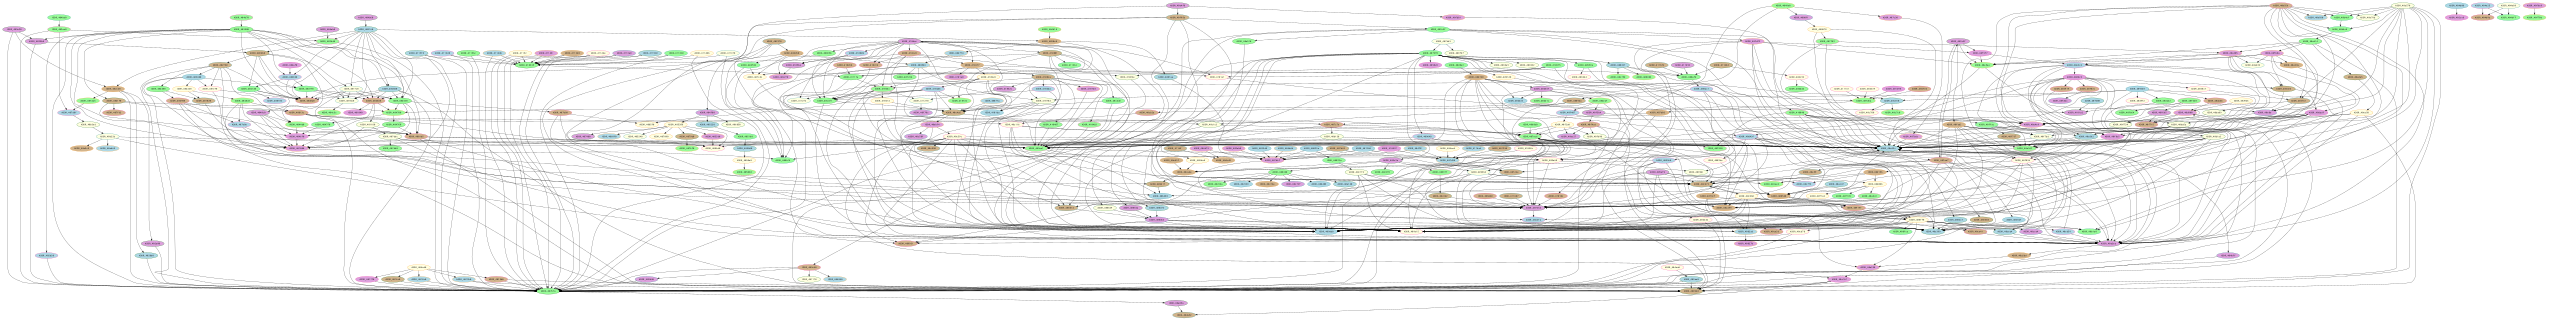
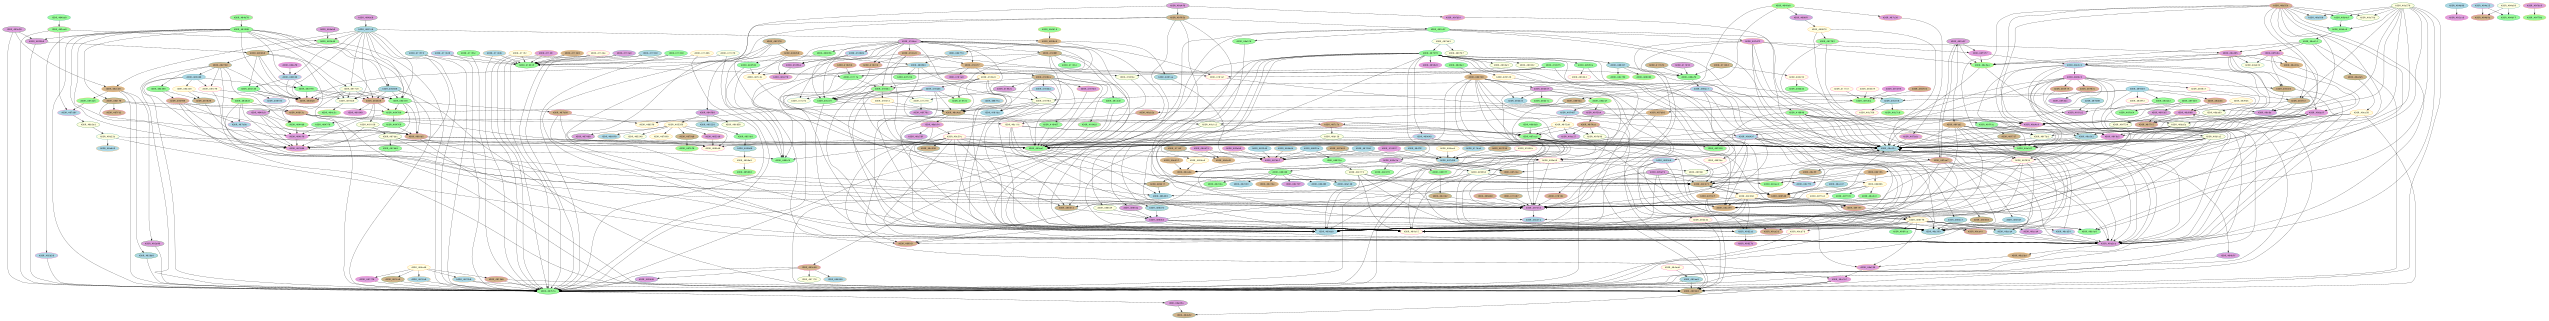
node "ADDR_40e9c5": removed
